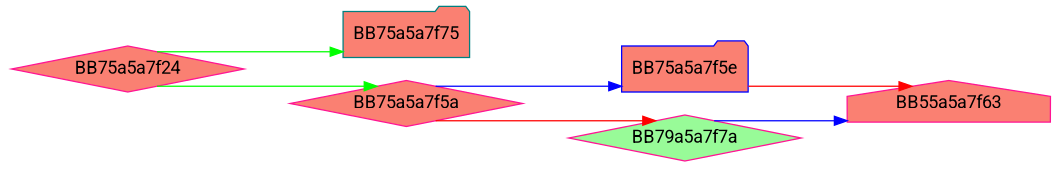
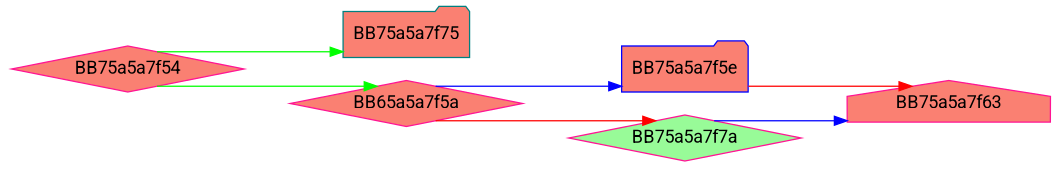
node "BB75a5a7f24": label "BB75a5a7f24" -> "BB75a5a7f54"
node "BB75a5a7f5a": label "BB75a5a7f5a" -> "BB65a5a7f5a"
node "BB55a5a7f63": label "BB55a5a7f63" -> "BB75a5a7f63"
node "BB79a5a7f7a": label "BB79a5a7f7a" -> "BB75a5a7f7a"
